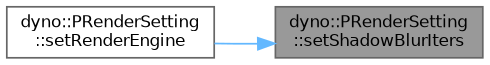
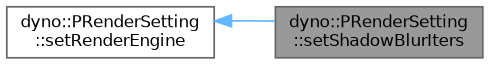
edge "dyno::PRenderSetting ::setRenderEngine" -> "dyno::PRenderSetting ::setShadowBlurIters": reversed
